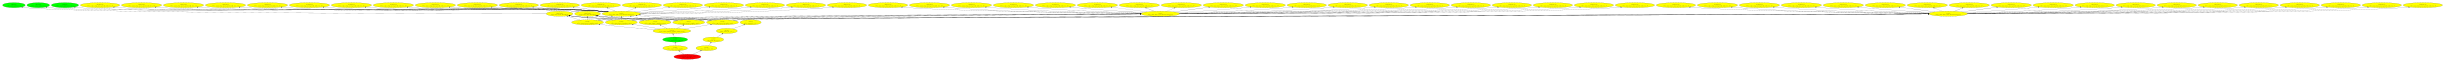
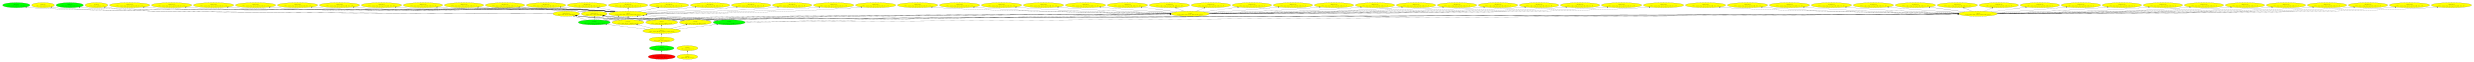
node "<spriteset> coffee_estate_spriteset_1_0": fillcolor green -> yellow
node "<spriteset> coffee_estate_spriteset_1_0_snow": added
node "<spriteset> coffee_estate_spriteset_2_0": fillcolor green -> yellow
node "<switch> coffee_estate_layout_1_graphics_switch": fillcolor yellow -> green
node "<switch> coffee_estate_layout_2_graphics_switch": fillcolor yellow -> green
node "<switch> coffee_estate_tile_1_lc_3": removed
node "<switch> coffee_estate_store_temp_vars": fillcolor green -> yellow
node "<switch> coffee_estate_switch_graphics": fillcolor yellow -> green
node "<switch> coffee_estate_tile_1_lc_0": removed
